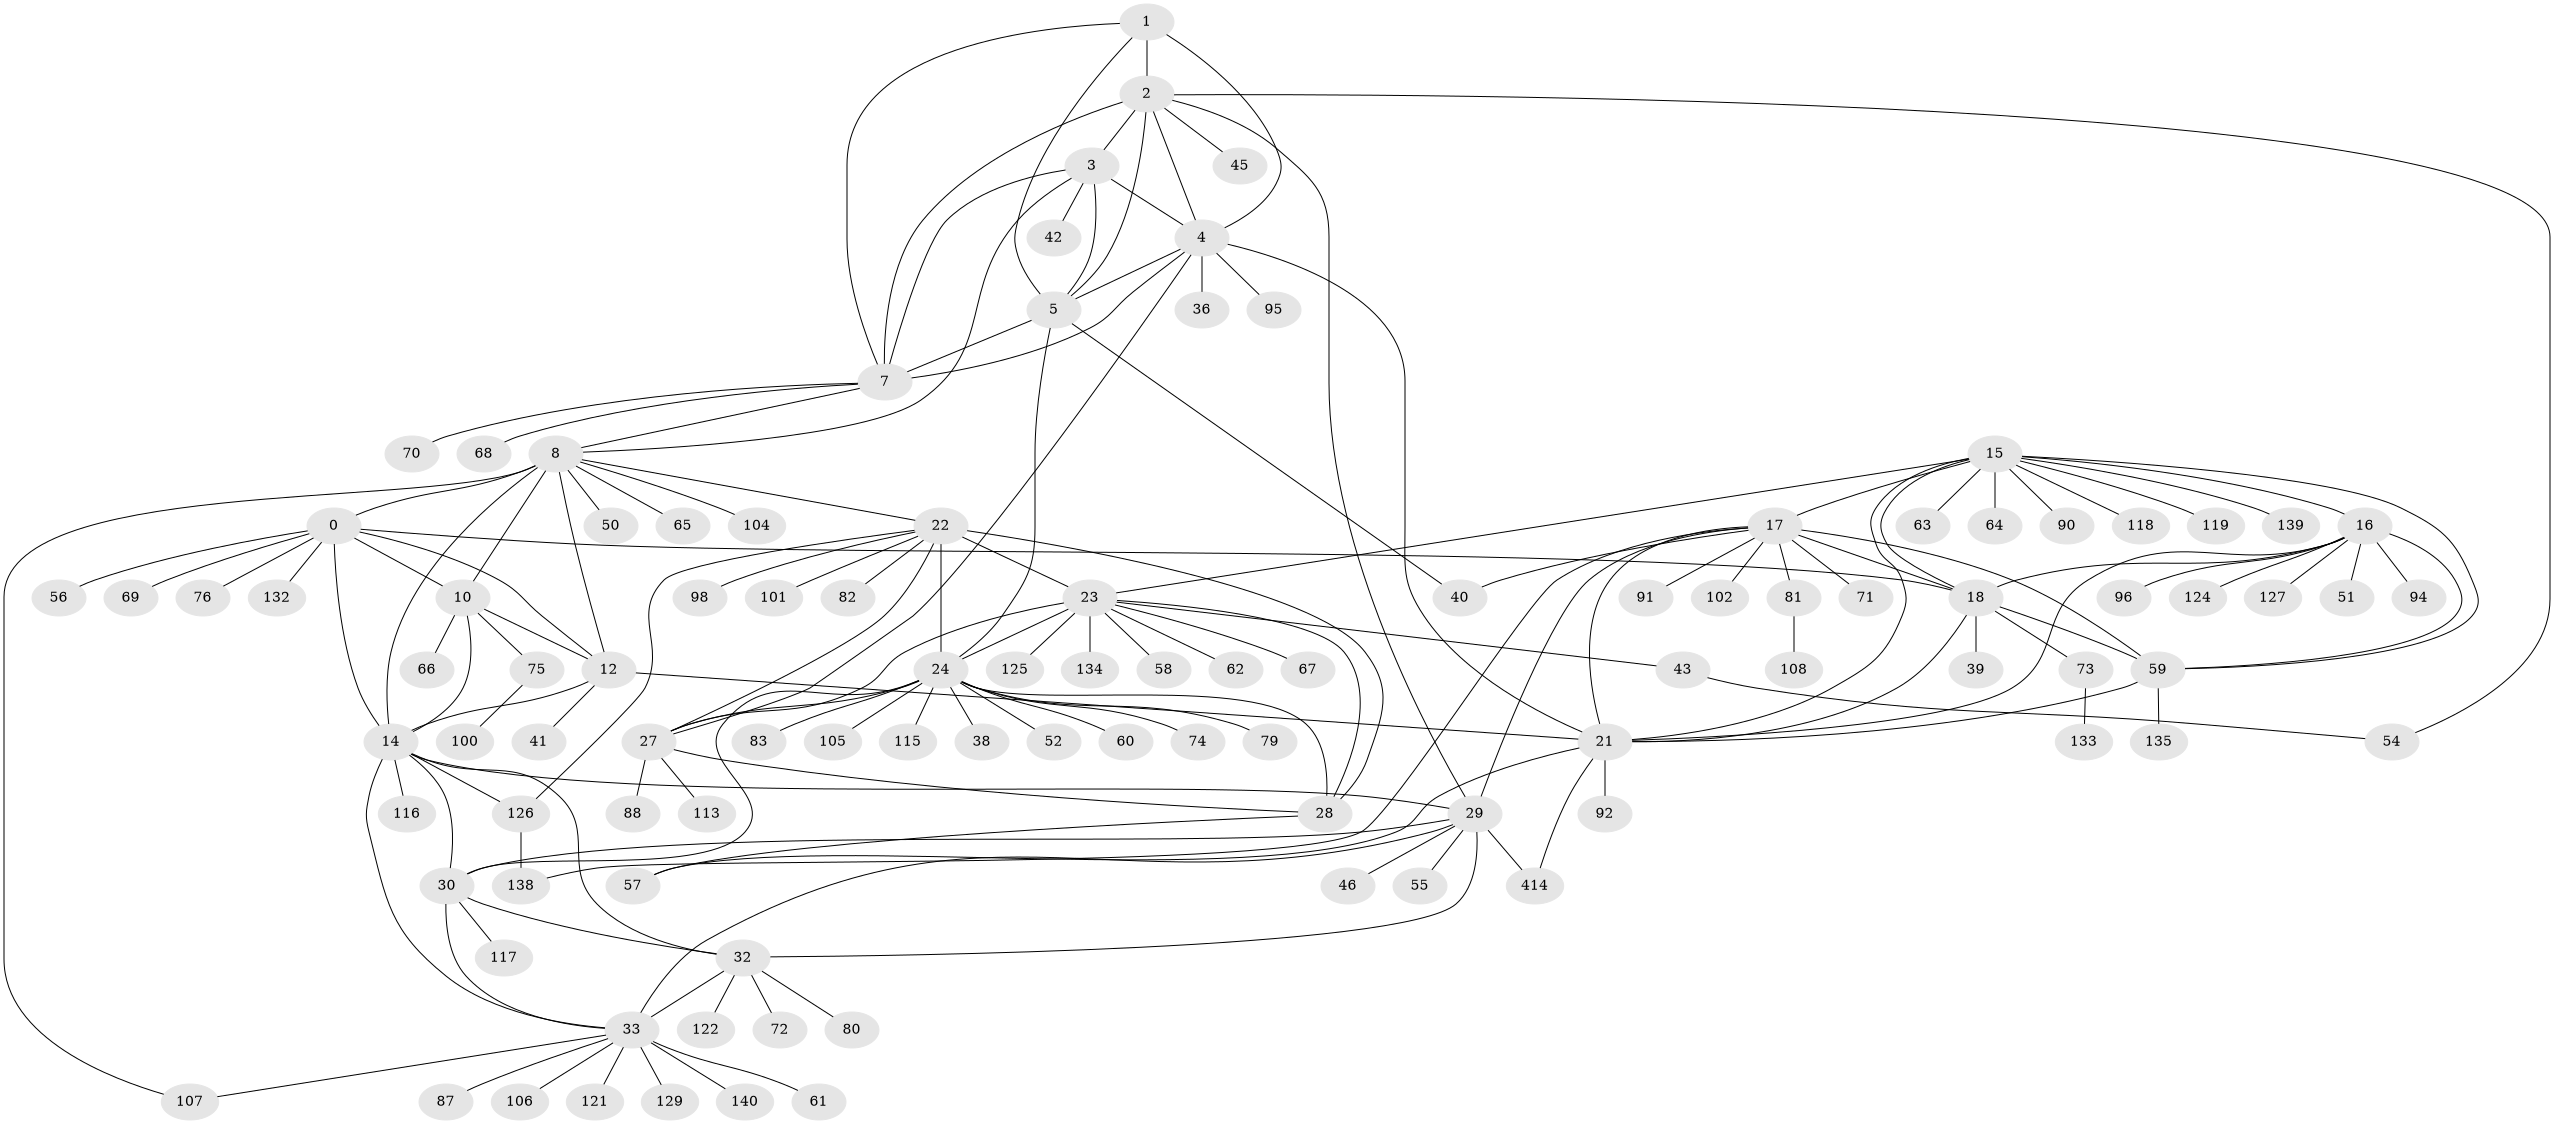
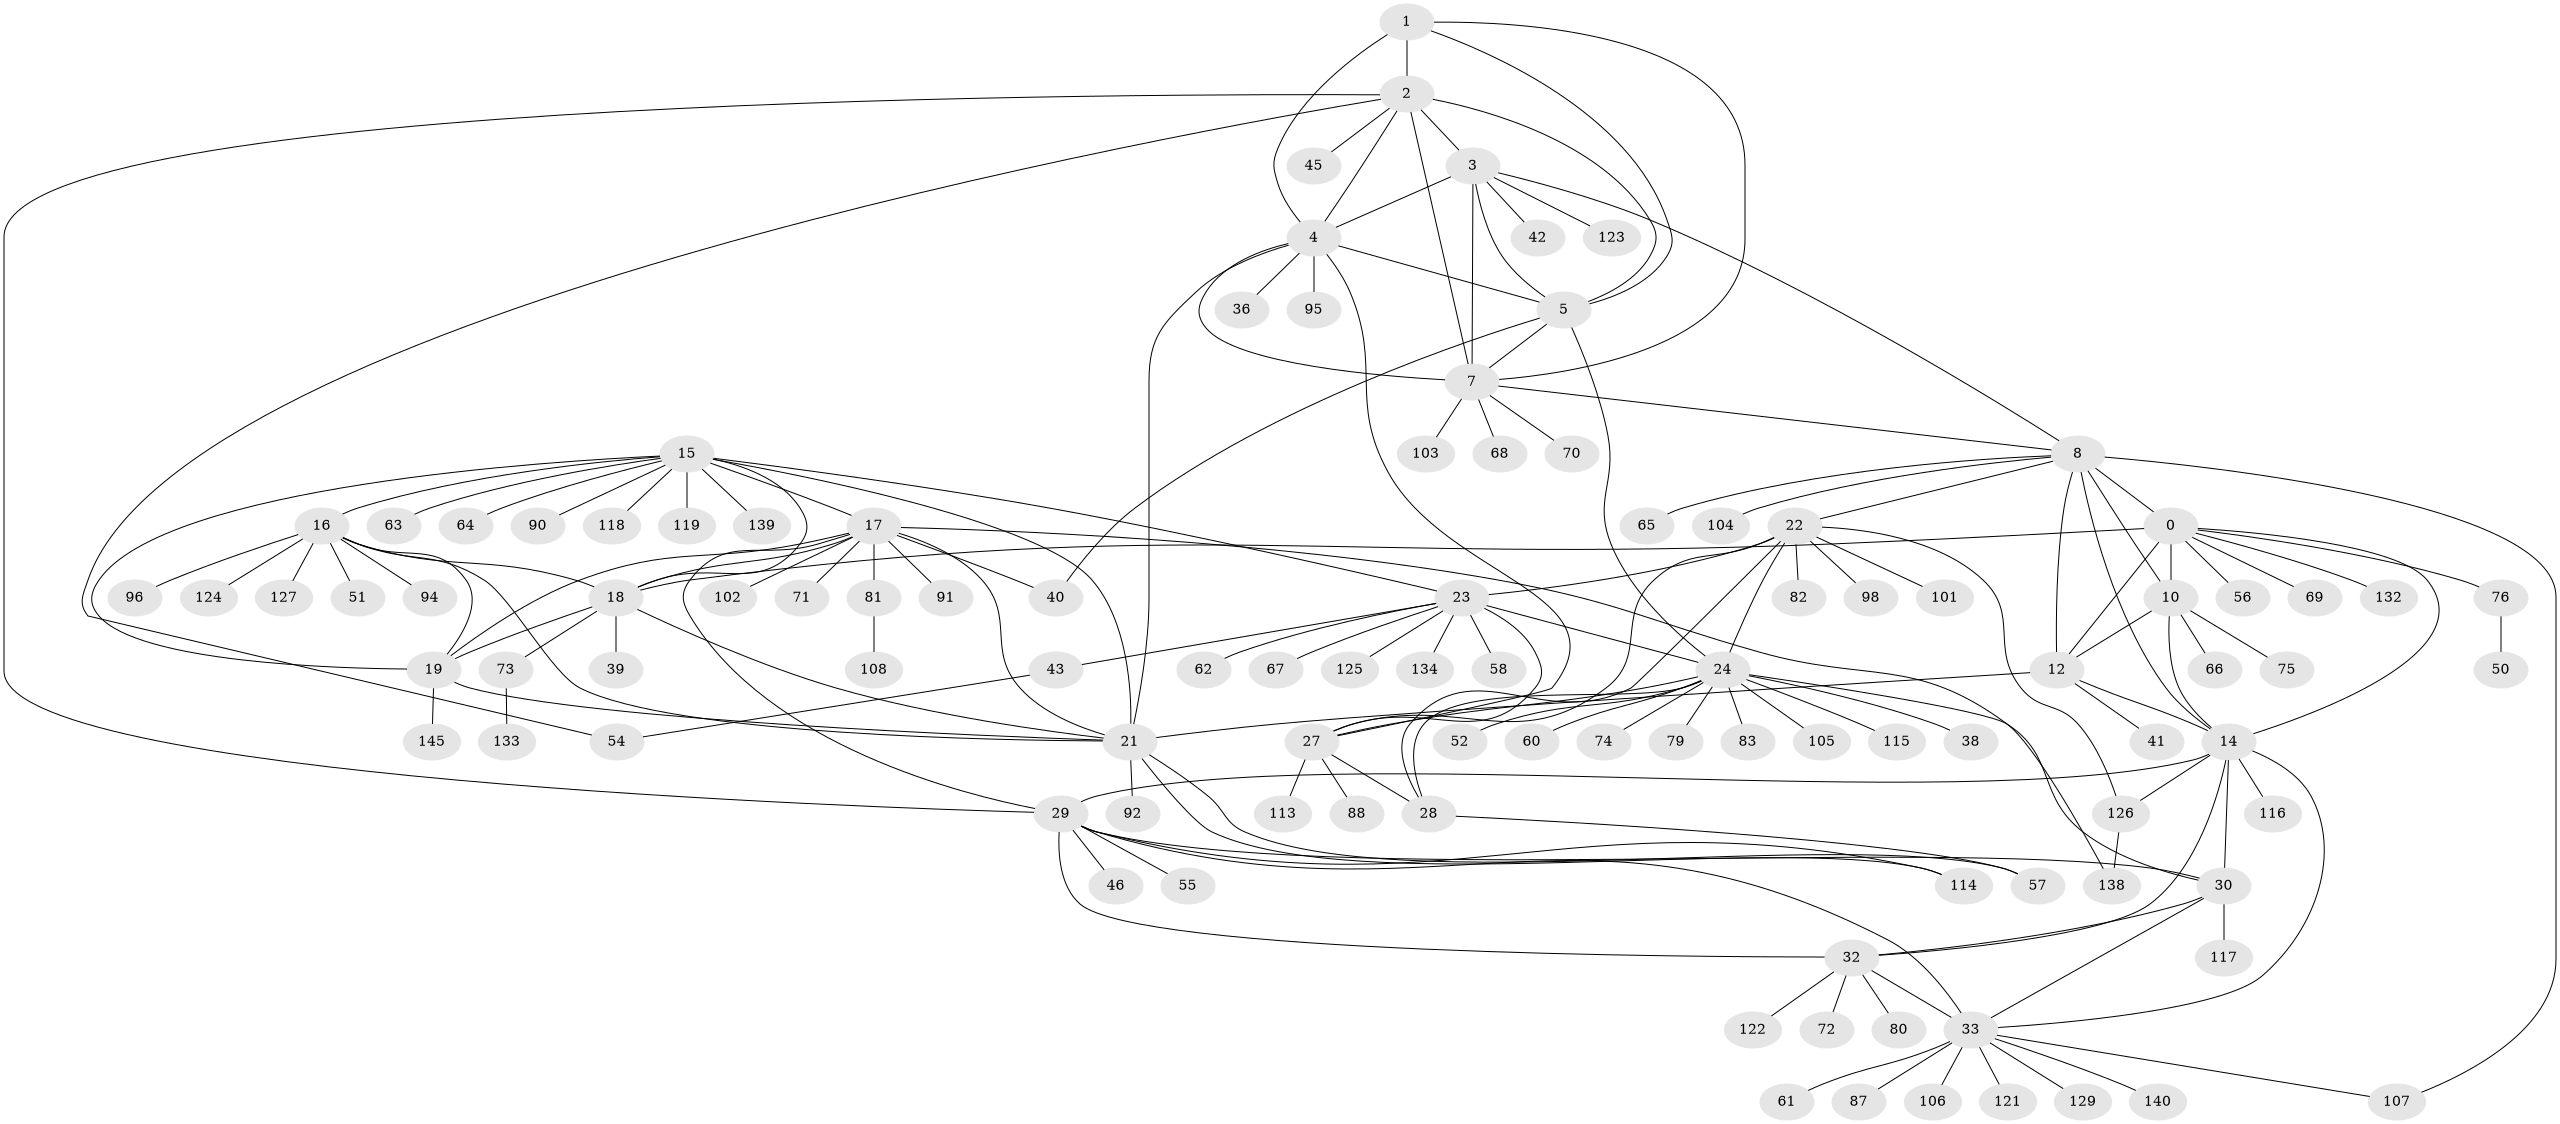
node "123": added
node "103": added
edge "8" -- "50": now "76" -- "50"
edge "23" -- "28": removed
node "59": label "59" -> "19"
node "100": removed
node "135": label "135" -> "145"
node "414": label "414" -> "114"
